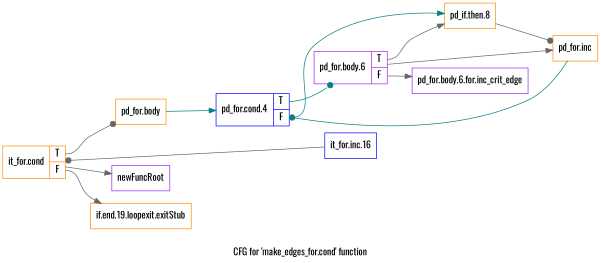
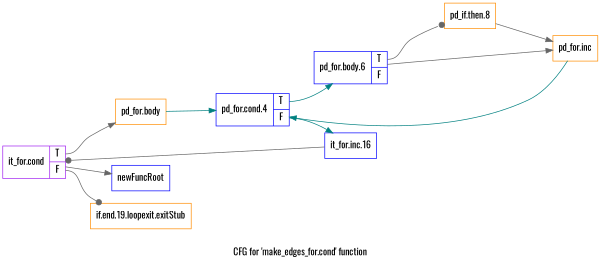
edge "pd_if.then.8" -> "pd_for.inc": arrowhead dot -> normal
edge "pd_for.cond.4" -> "pd_if.then.8": now "pd_for.cond.4" -> "it_for.inc.16"
edge "pd_for.body.6" -> "pd_if.then.8": arrowhead normal -> dot
node "pd_for.body.6": color purple -> blue
node "pd_for.body.6.for.inc_crit_edge": removed
edge "pd_for.cond.4" -> "pd_for.body.6": arrowhead dot -> normal
edge "pd_for.inc" -> "pd_for.cond.4": arrowhead dot -> normal
edge "it_for.cond" -> "pd_for.body": arrowhead dot -> normal
node "it_for.cond": color darkorange -> purple
node "newFuncRoot": color purple -> blue
edge "it_for.cond" -> "if.end.19.loopexit.exitStub": arrowhead normal -> dot
